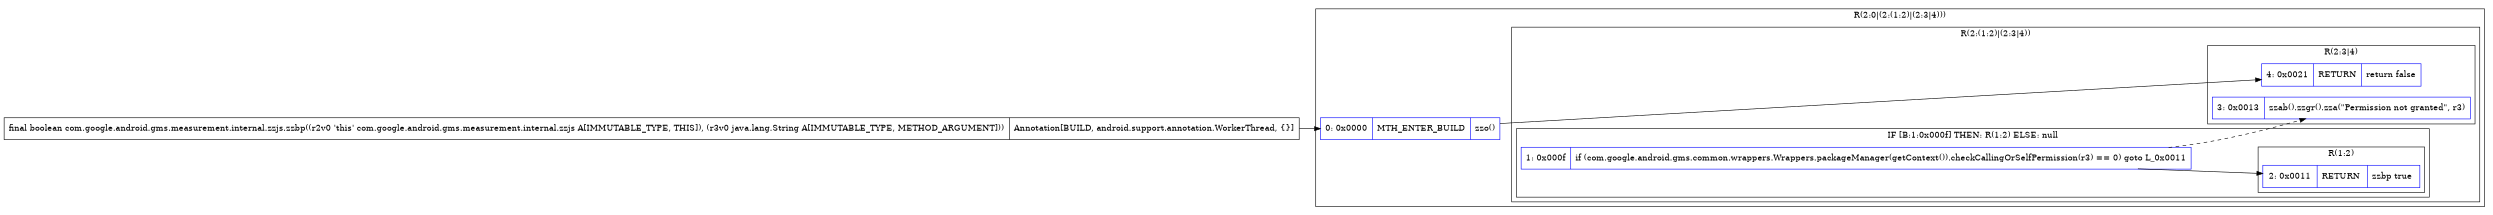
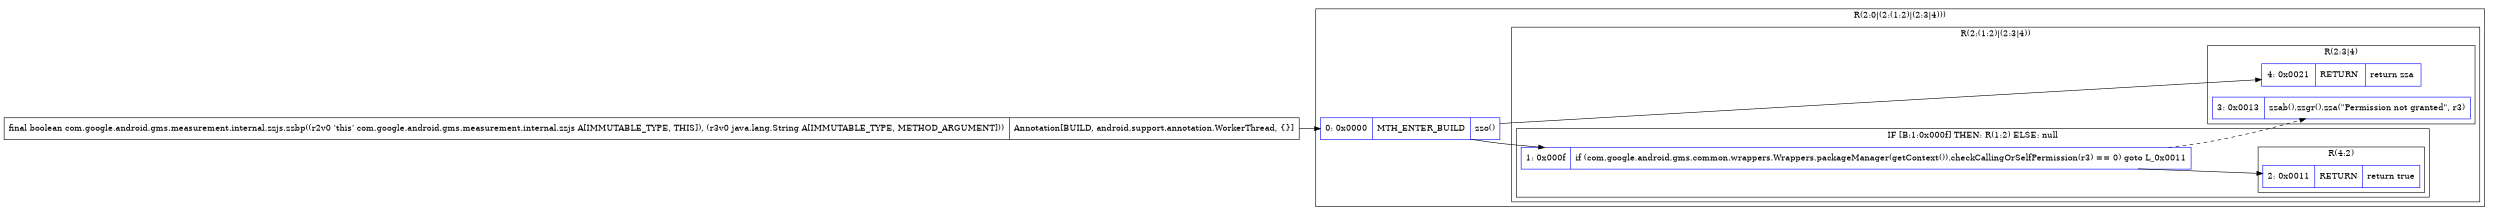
node "4: 0x0021": text "return false" -> "return zza"
edge "0: 0x0000" -> "1: 0x000f": added
cluster "R(1:2)": label "R(1:2)" -> "R(4:2)"
node "2: 0x0011": text "zzbp true" -> "return true"
